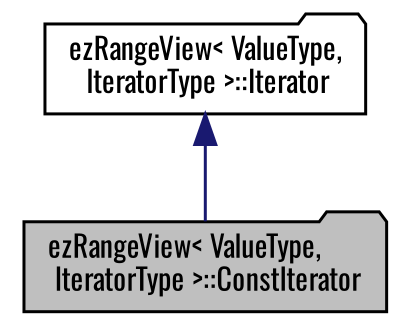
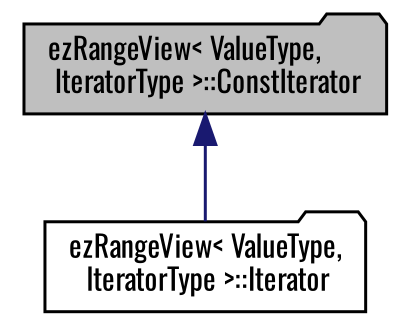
edge "ezRangeView< ValueType, IteratorType >::ConstIterator" -> "ezRangeView< ValueType, IteratorType >::Iterator": reversed
